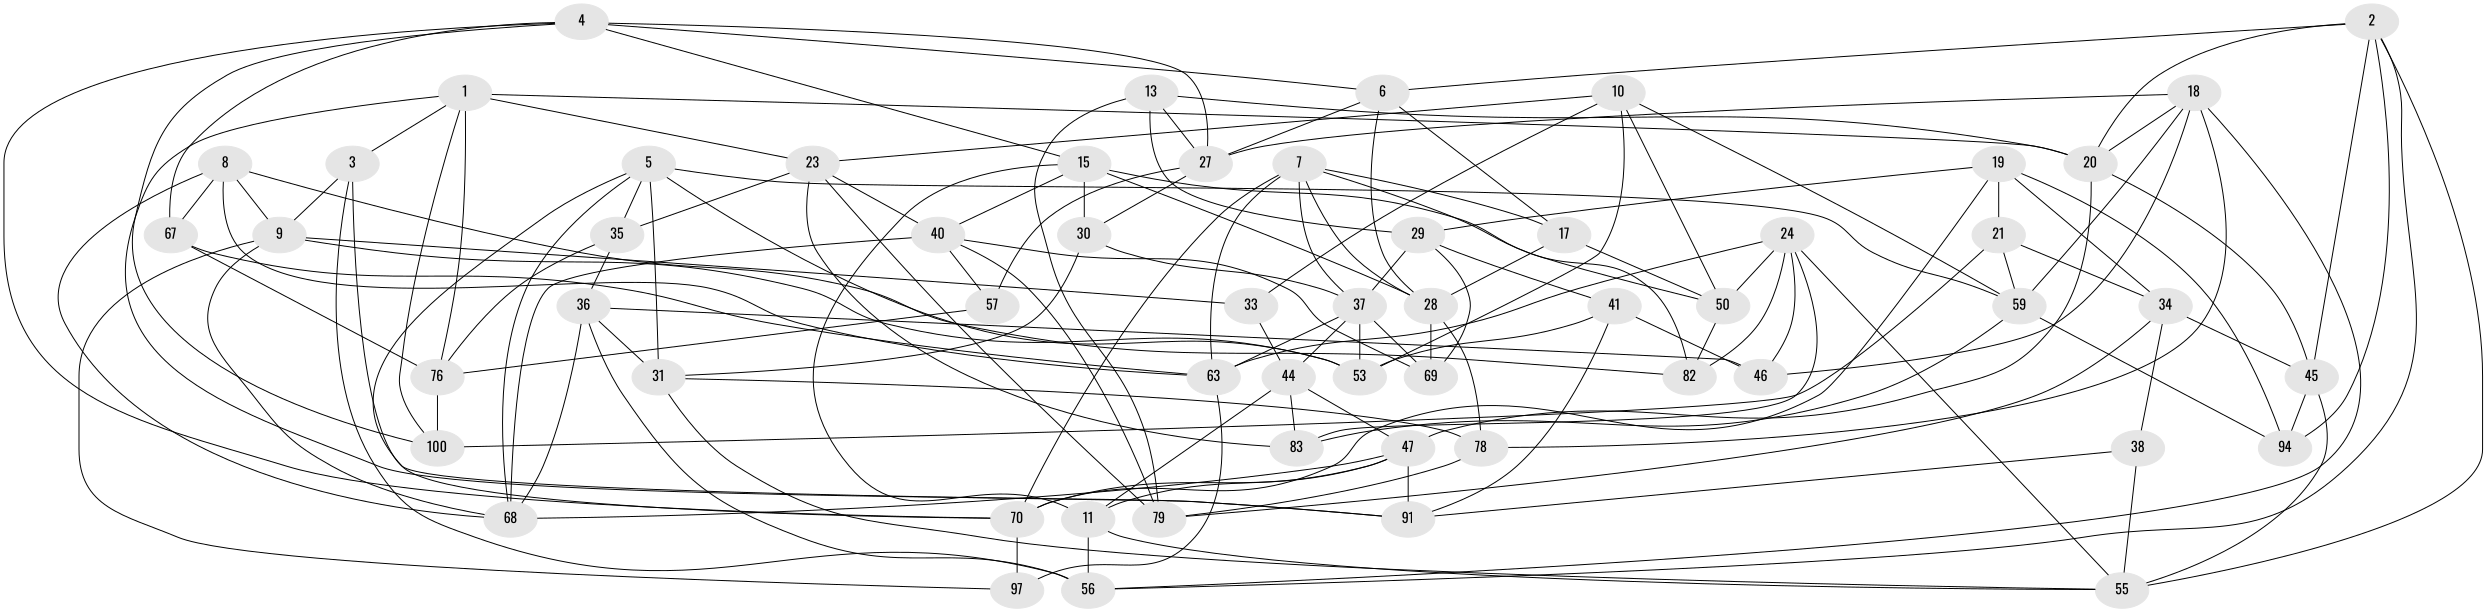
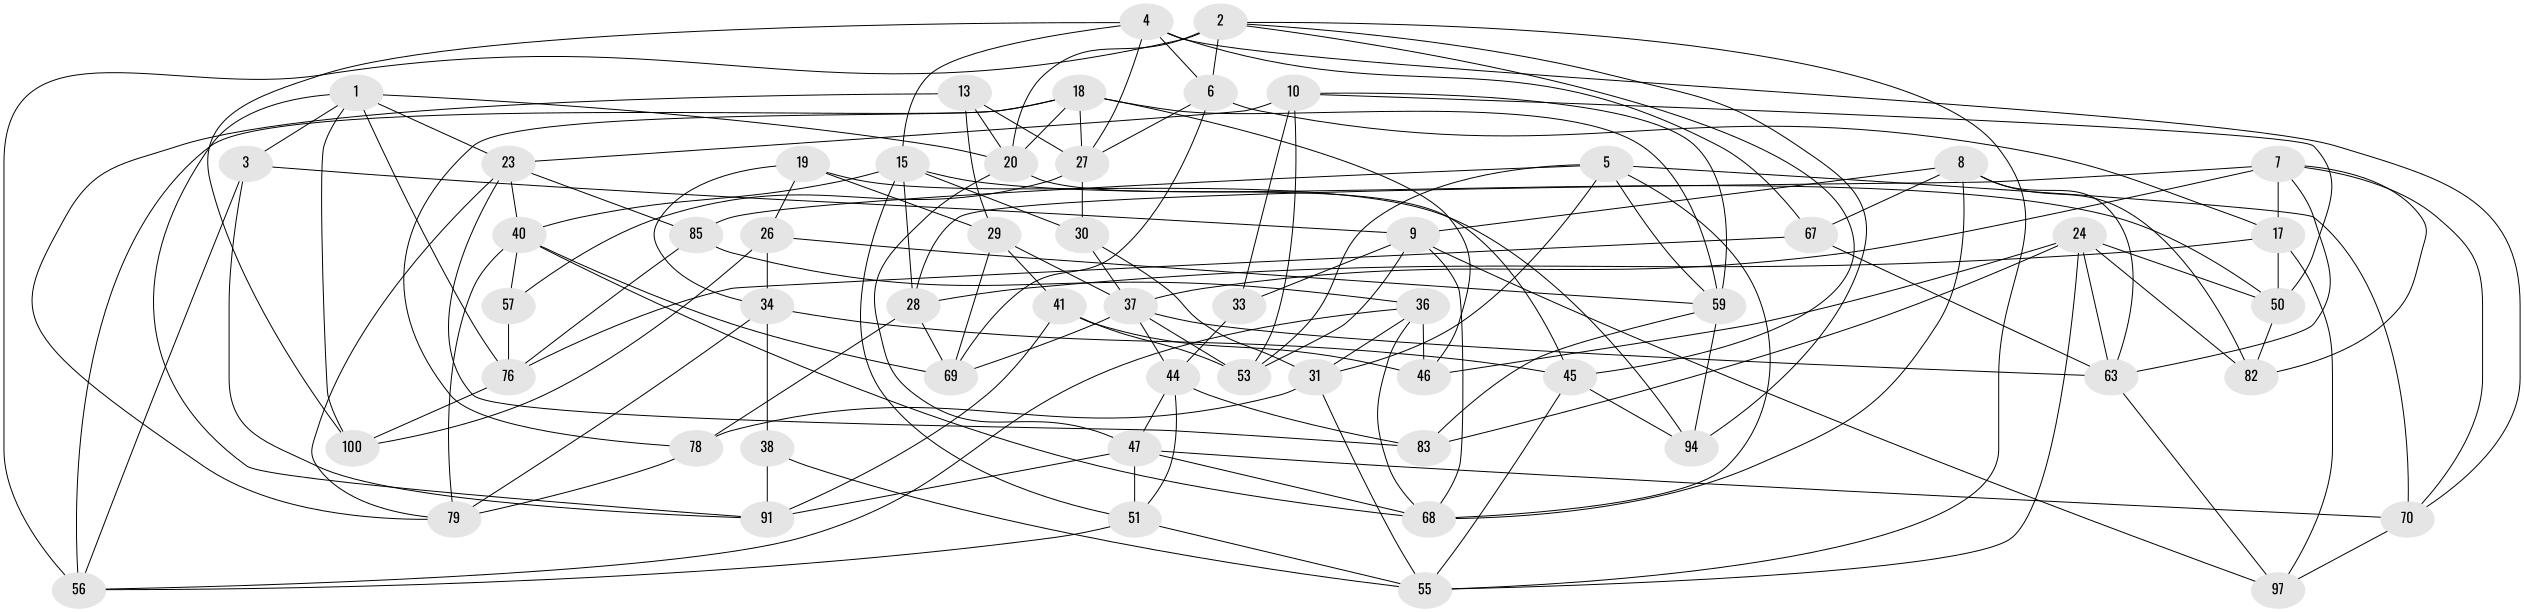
edge "6" -- "28": now "6" -- "69"
node "35": label "35" -> "85"
node "21": label "21" -> "26"
edge "19" -- "70": removed
edge "17" -- "97": added
node "11": label "11" -> "51"
